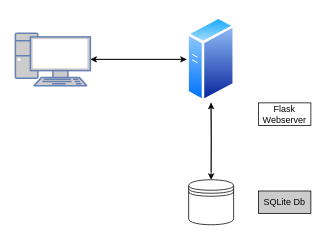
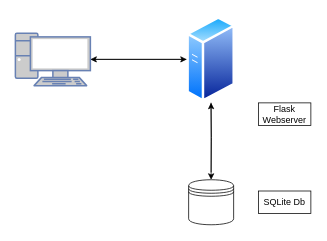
node "SQLite Db": fillcolor #cccccc -> #ffffff
